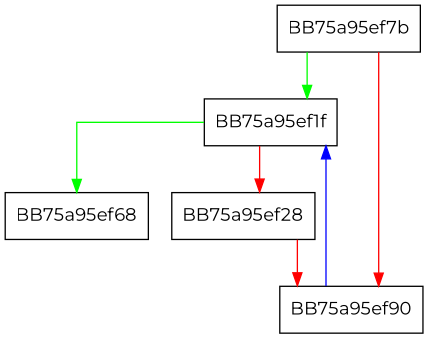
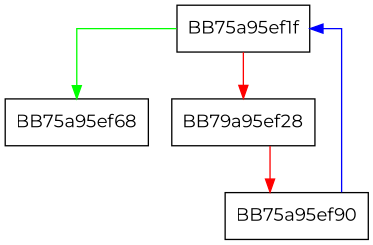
node "BB75a95ef7b": removed
node "BB75a95ef28": label "BB75a95ef28" -> "BB79a95ef28"
